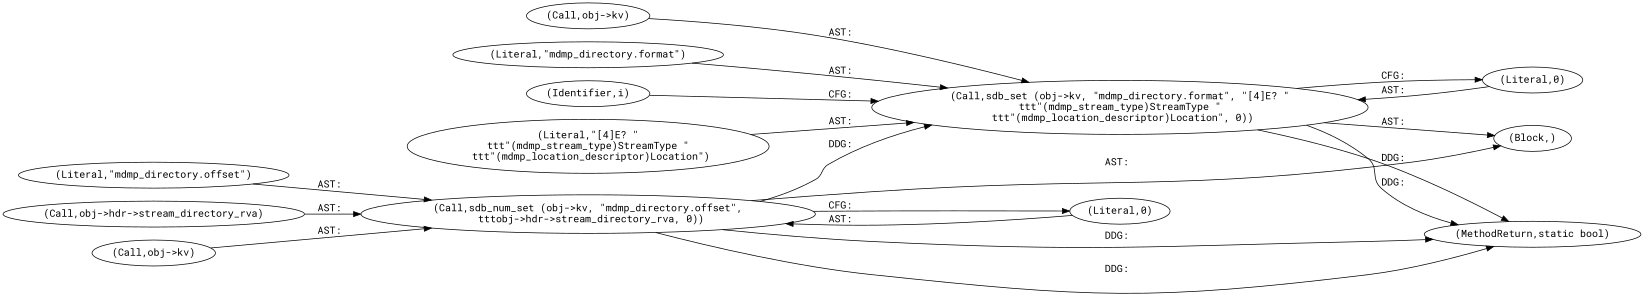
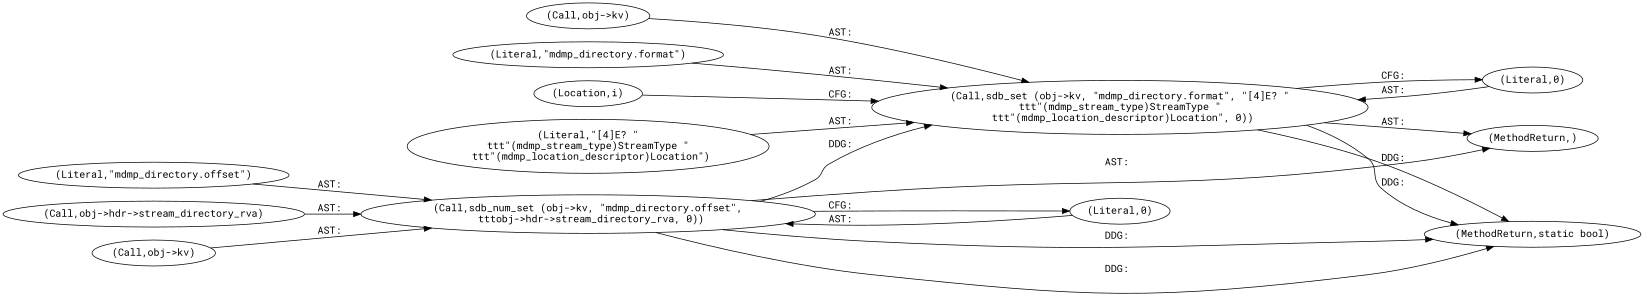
node "(Identifier,i)": label "(Identifier,i)" -> "(Location,i)"
node "(Block,)": label "(Block,)" -> "(MethodReturn,)"
